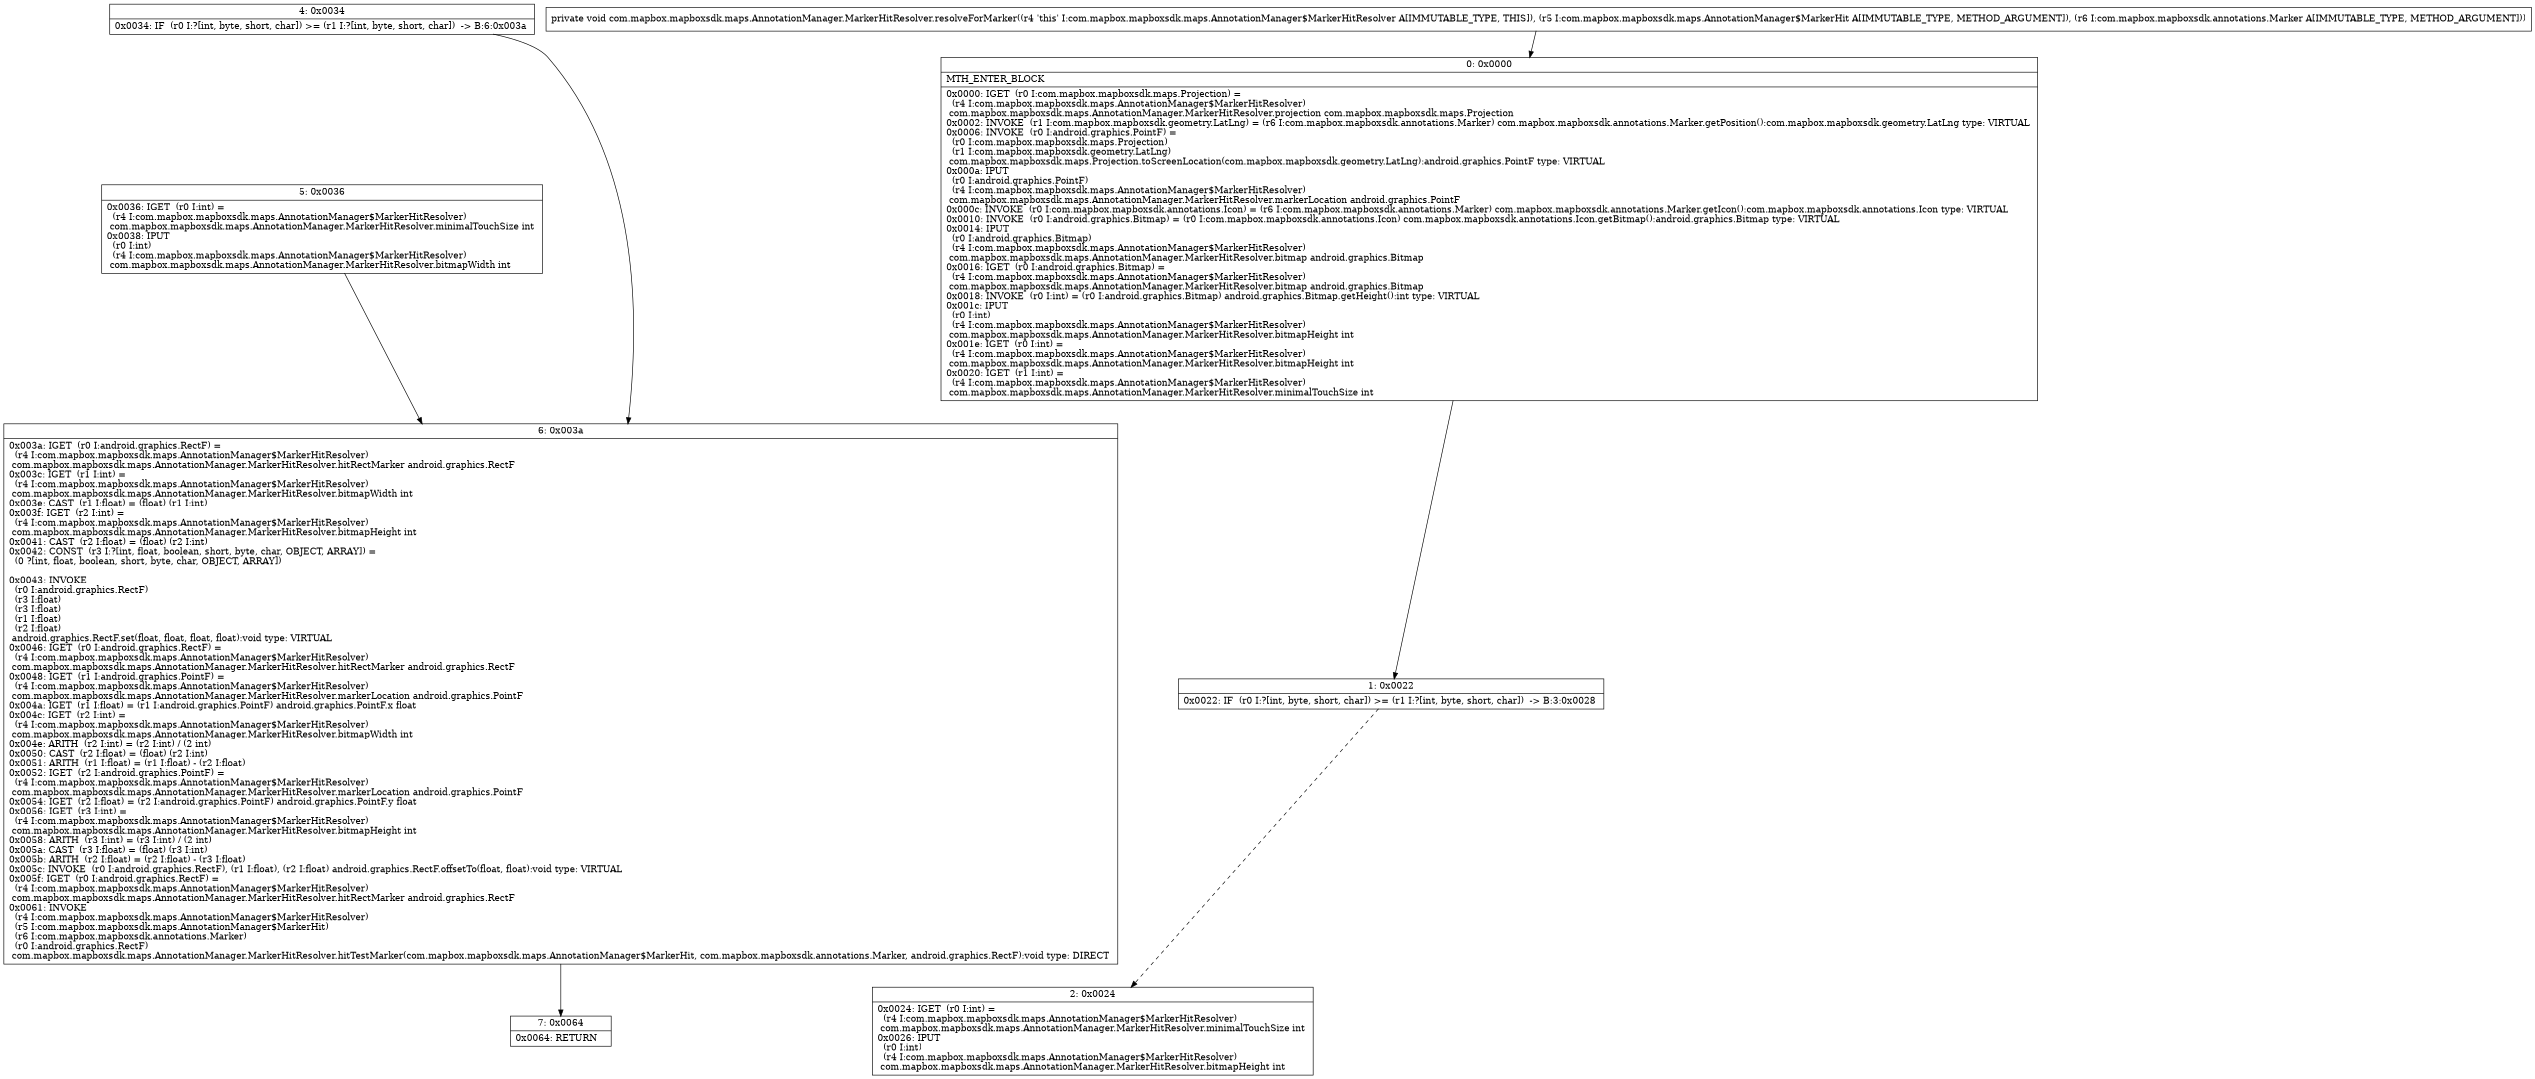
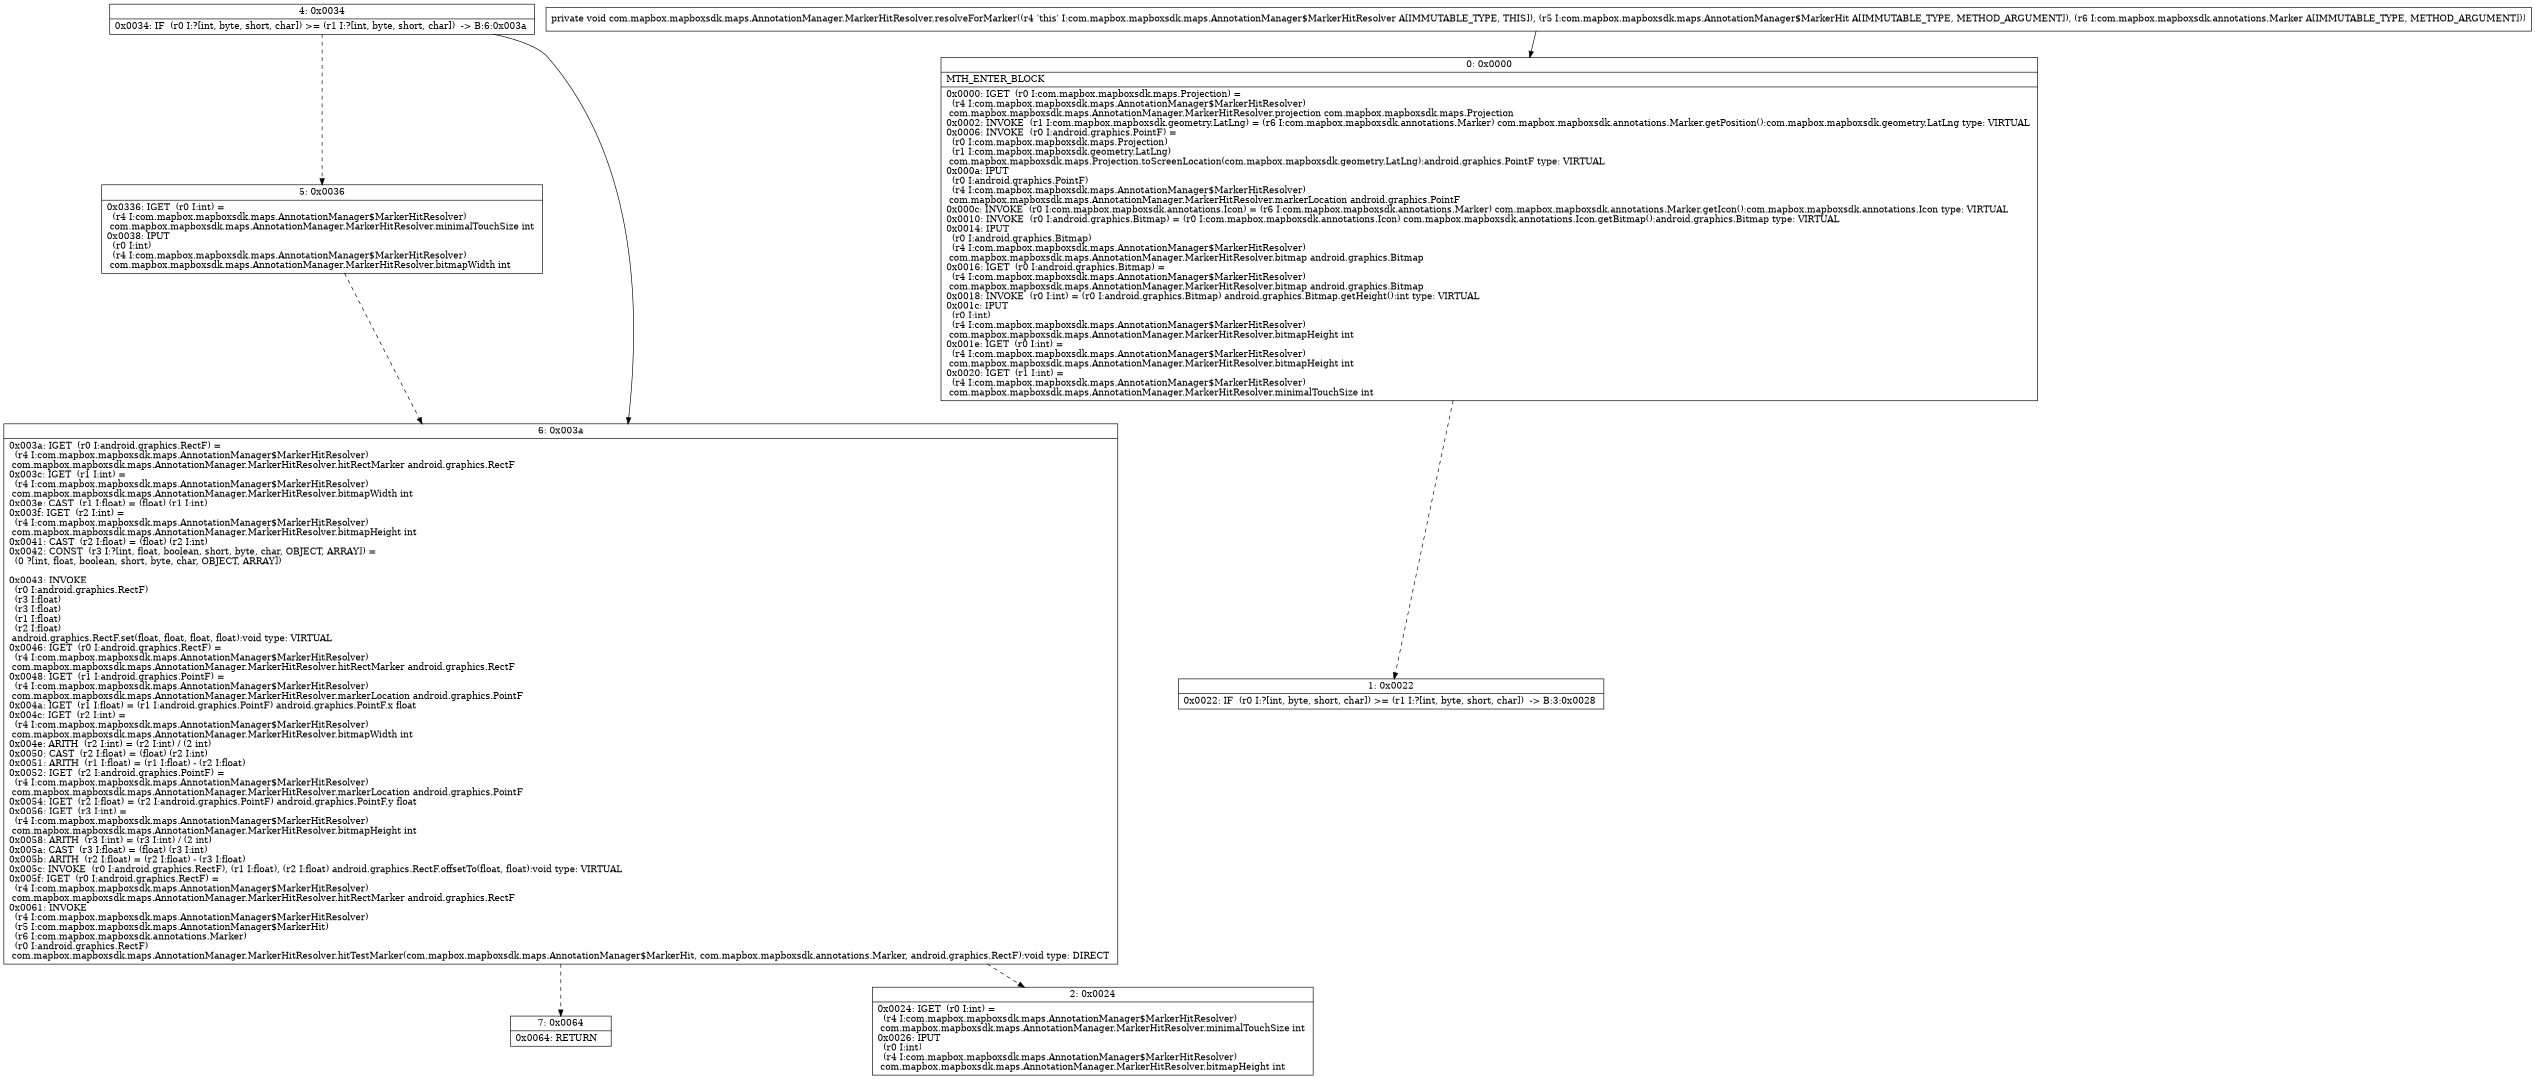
edge "4: 0x0034" -> "5: 0x0036": added
node "5: 0x0036": text "0x0036: IGET  (r0 I:int) =" -> "0x0336: IGET  (r0 I:int) ="
edge "5: 0x0036" -> "6: 0x003a": style solid -> dashed
edge "0: 0x0000" -> "1: 0x0022": style solid -> dashed
edge "1: 0x0022" -> "2: 0x0024": now "6: 0x003a" -> "2: 0x0024"
edge "6: 0x003a" -> "7: 0x0064": style solid -> dashed
